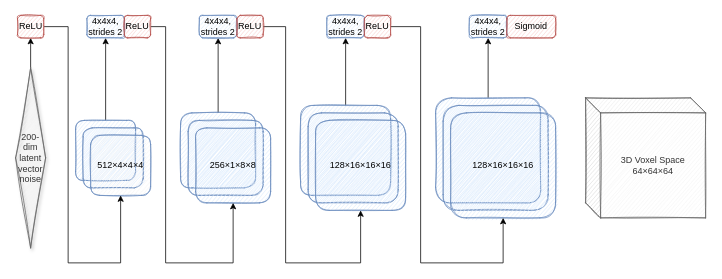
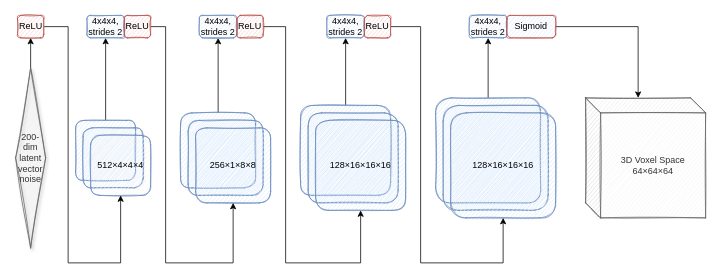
node "Sigmoid": fillcolor #f8cecc -> #dae8fc
edge "Sigmoid" -> "3D Voxel Space 64×64×64": added
